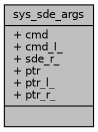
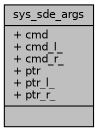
node "sys_sde_args": text "+ sde_r_" -> "+ cmd_r_"
